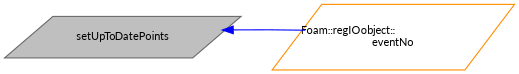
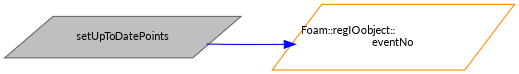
edge "Foam::regIOobject:: eventNo" -> "setUpToDatePoints": reversed
